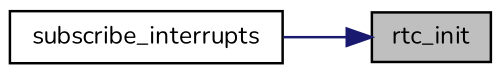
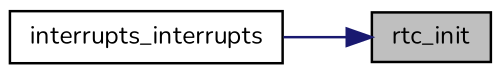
node "subscribe_interrupts": label "subscribe_interrupts" -> "interrupts_interrupts"
